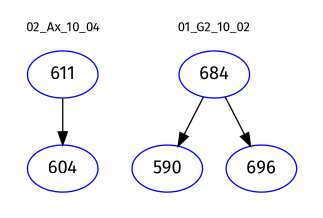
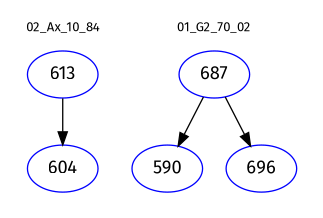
cluster "02_Ax_10_04": label "02_Ax_10_04" -> "02_Ax_10_84"
cluster "01_G2_10_02": label "01_G2_10_02" -> "01_G2_70_02"
node "611": label "611" -> "613"
node "684": label "684" -> "687"
